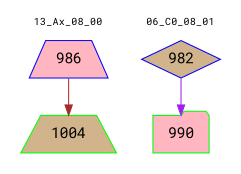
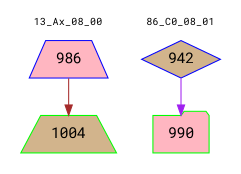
cluster "06_C0_08_01": label "06_C0_08_01" -> "86_C0_08_01"
node "982": label "982" -> "942"
